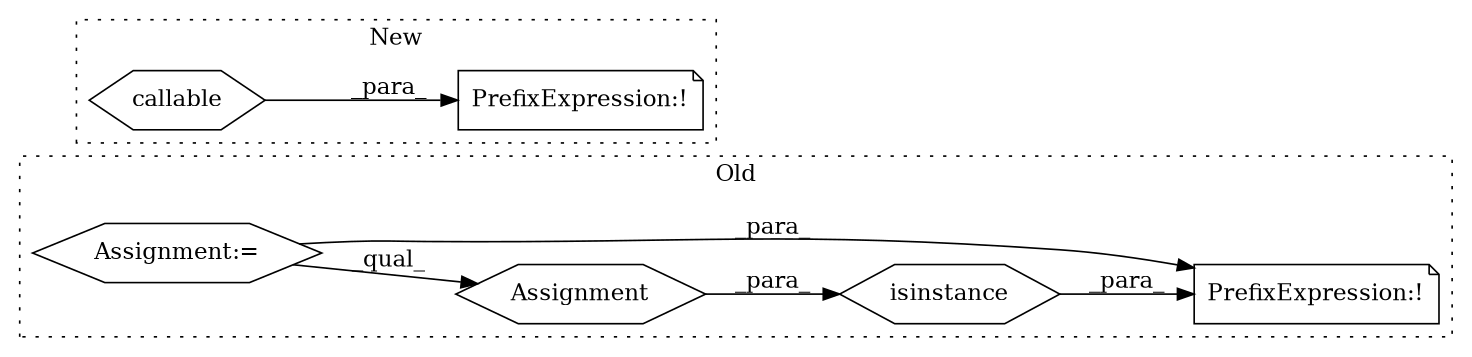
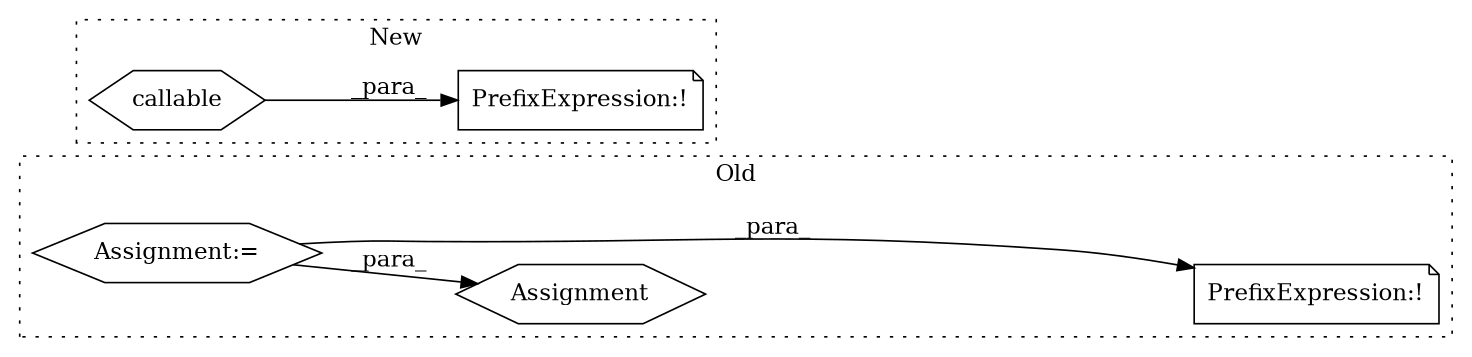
edge "Assignment:=" -> "Assignment": label "_qual_" -> "_para_"
node "isinstance": removed
